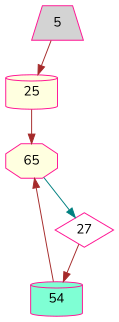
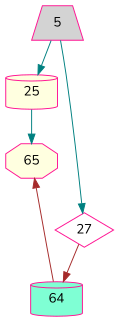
edge "5" -> "25": color brown -> teal
edge "25" -> "65": color brown -> teal
edge "65" -> "27": now "5" -> "27"
node "54": label "54" -> "64"
